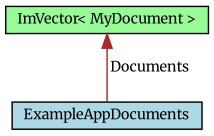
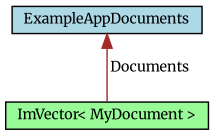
edge "ExampleAppDocuments" -> "ImVector< MyDocument >": reversed
